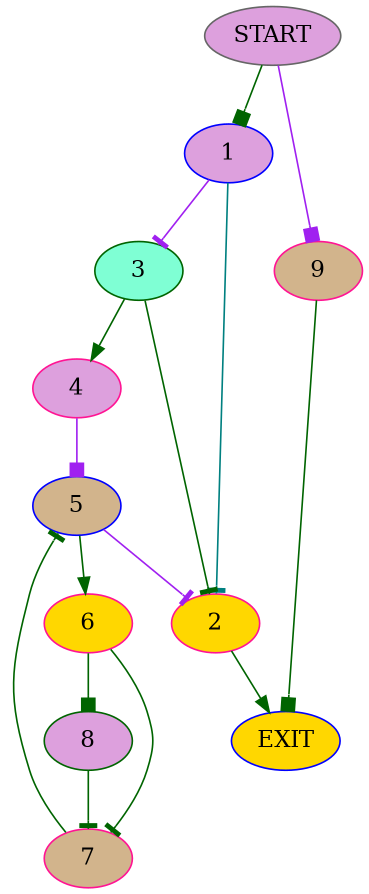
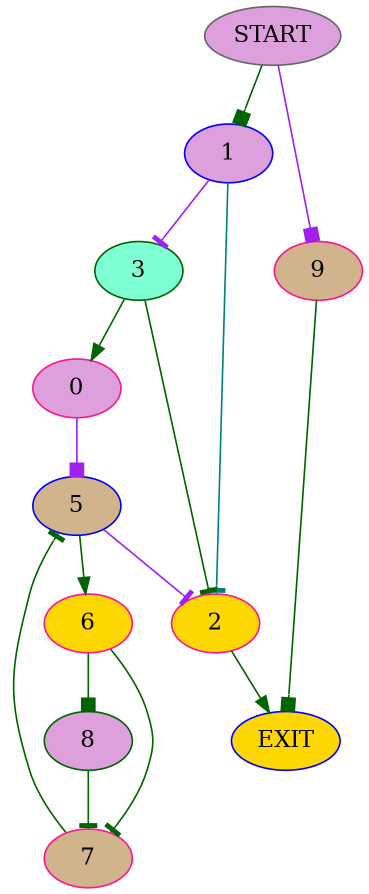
node "4": label "4" -> "0"
